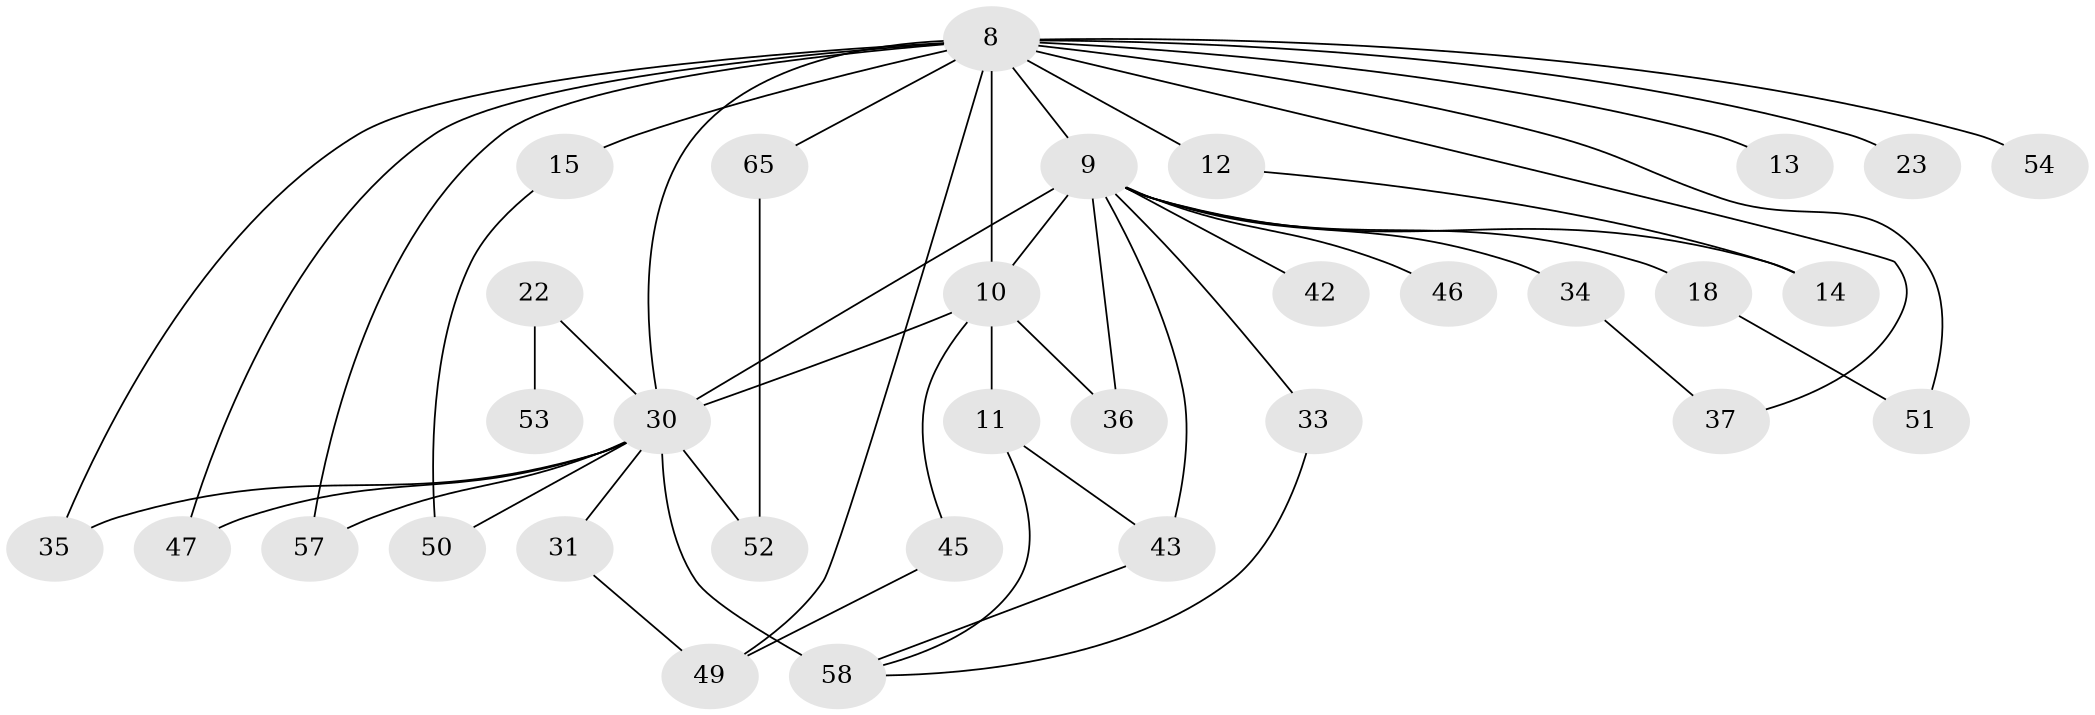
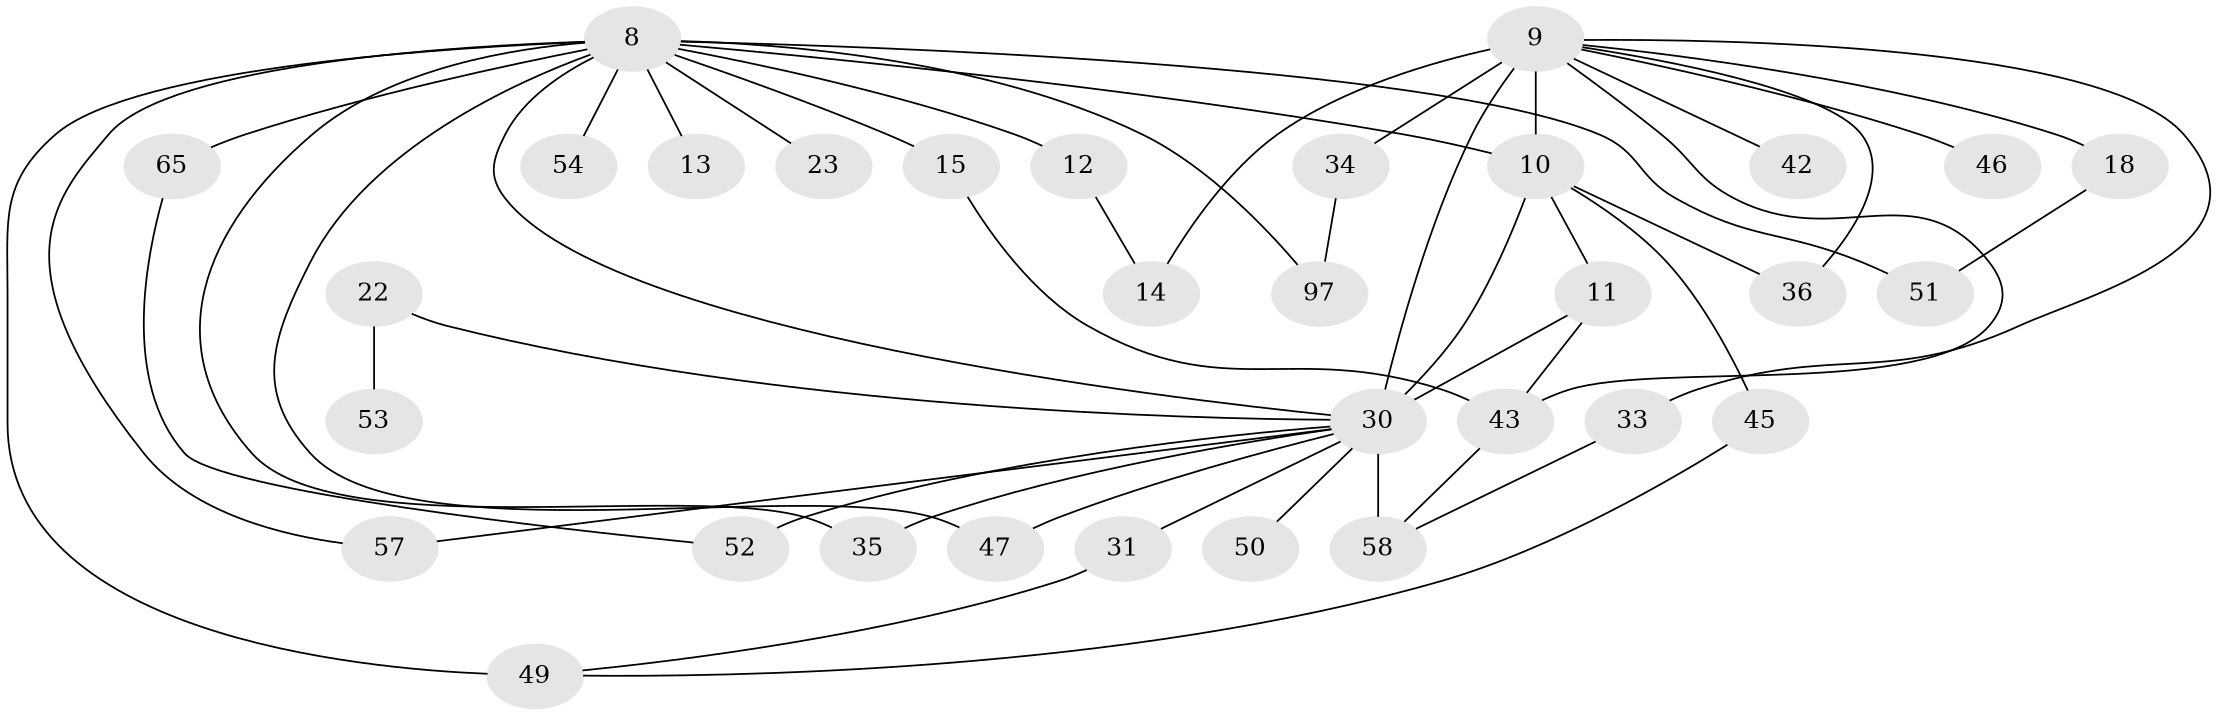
edge "8" -- "9": removed
edge "15" -- "50": now "15" -- "43"
node "37": label "37" -> "97"
edge "11" -- "58": now "11" -- "30"
